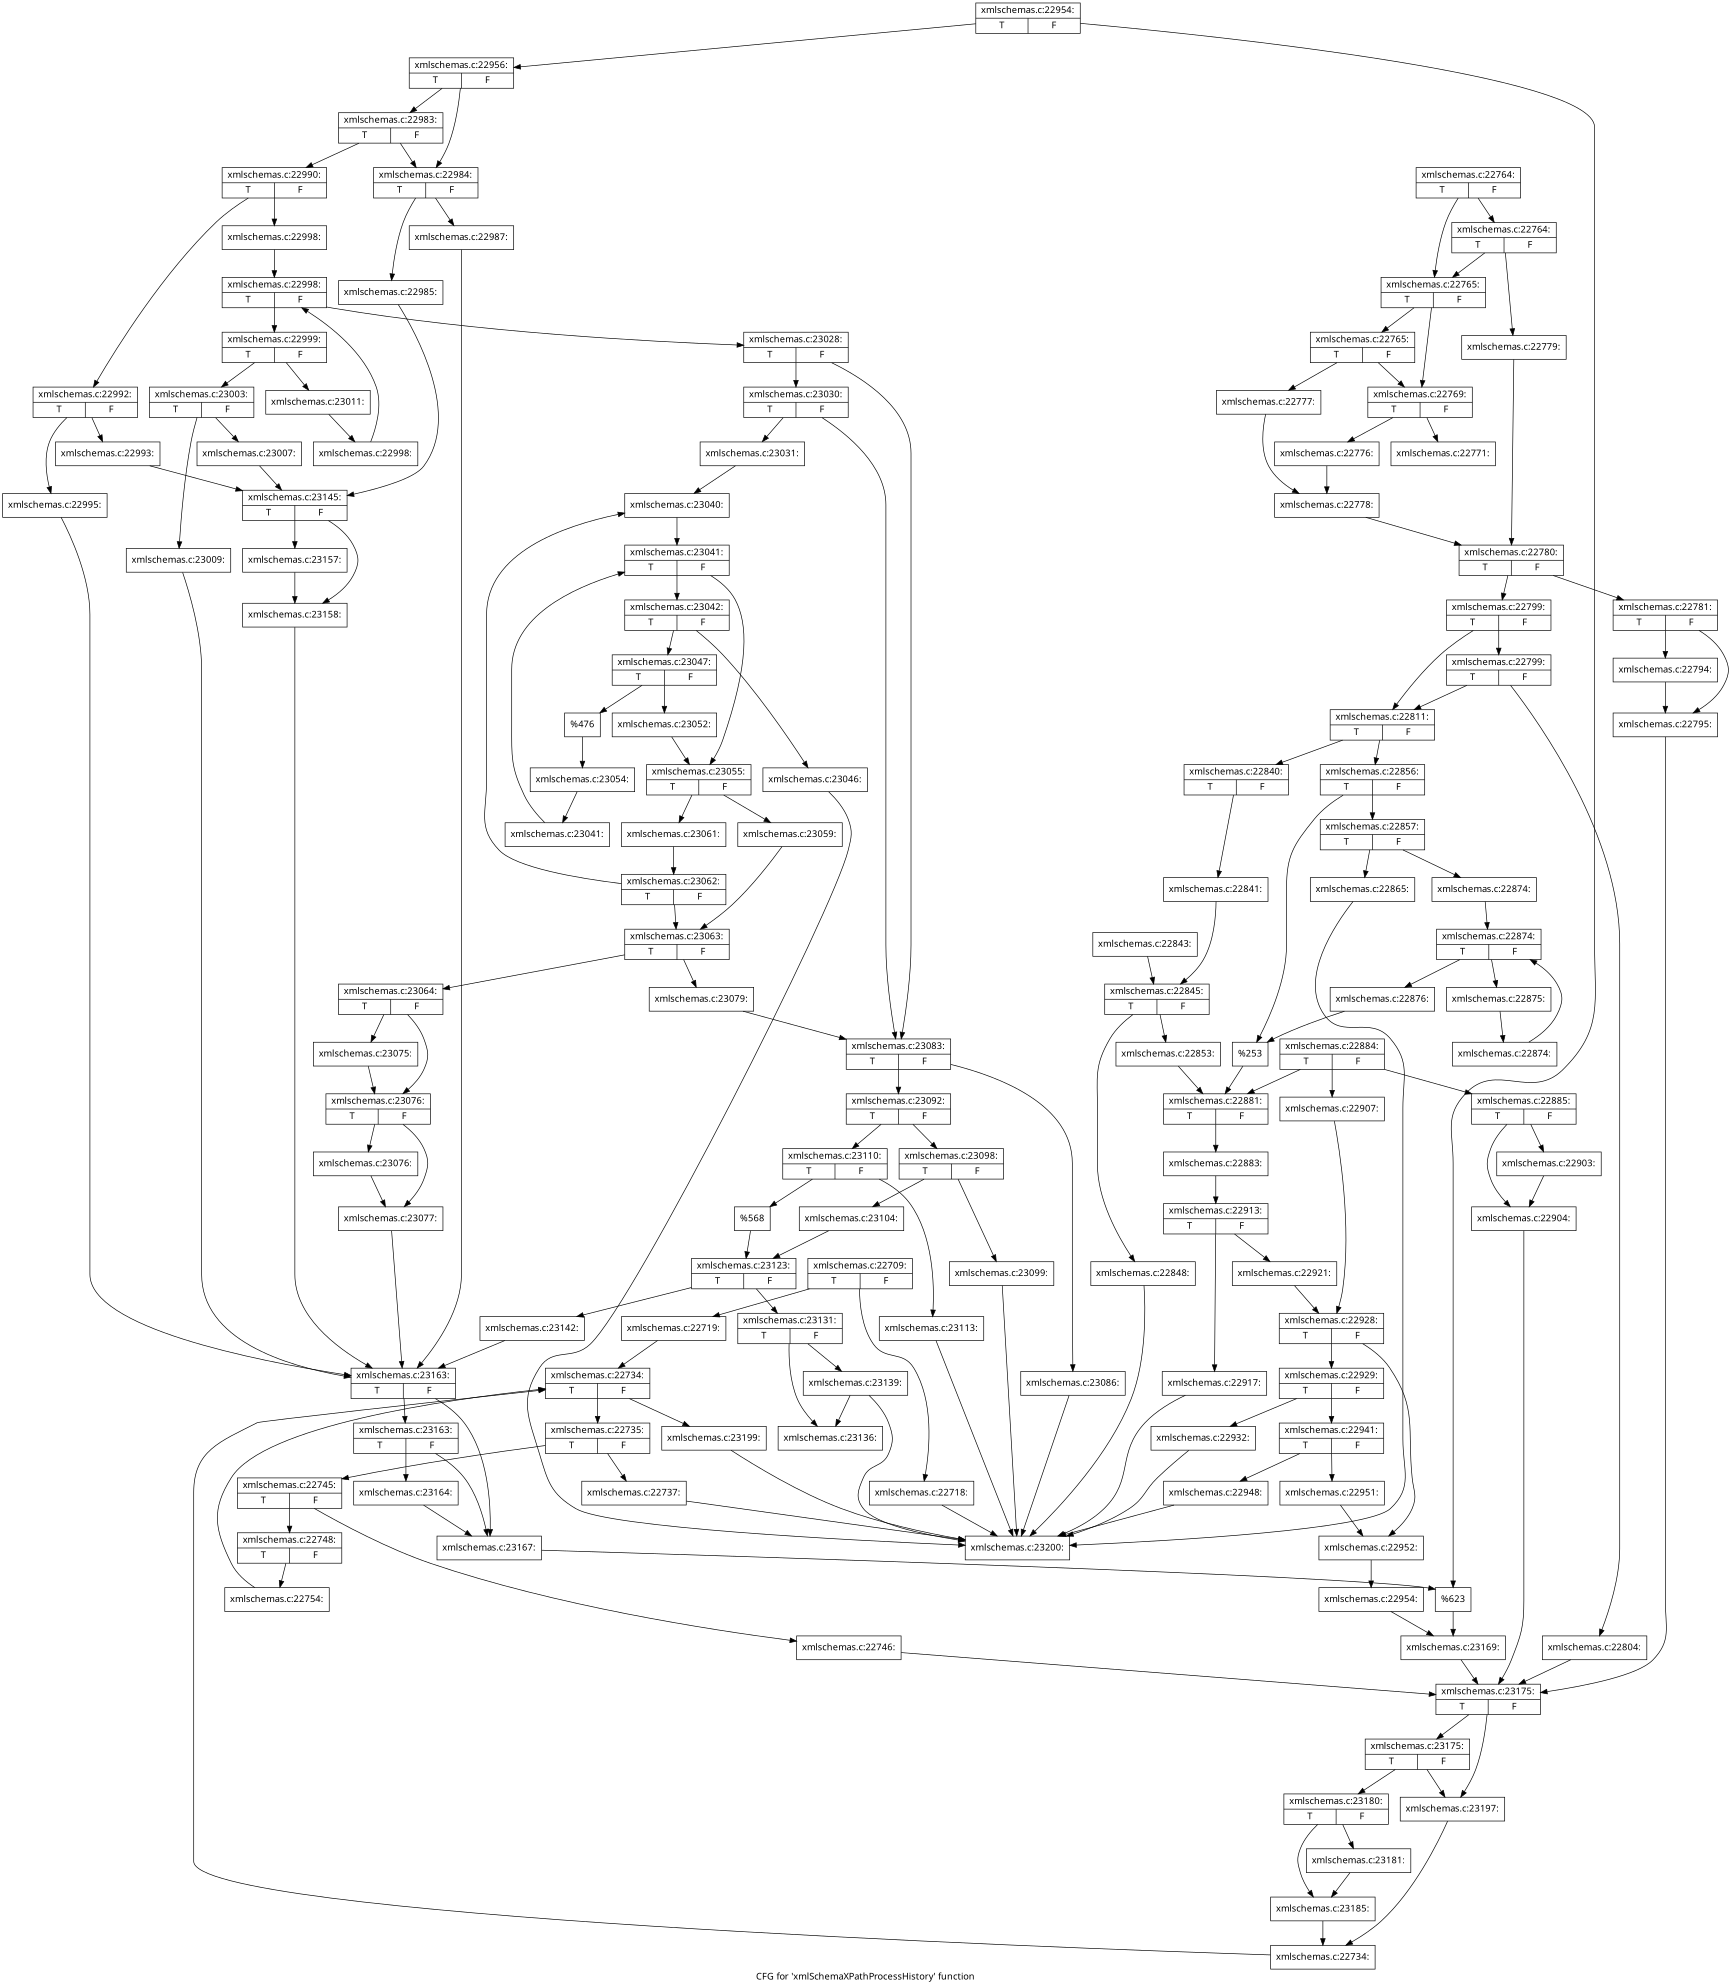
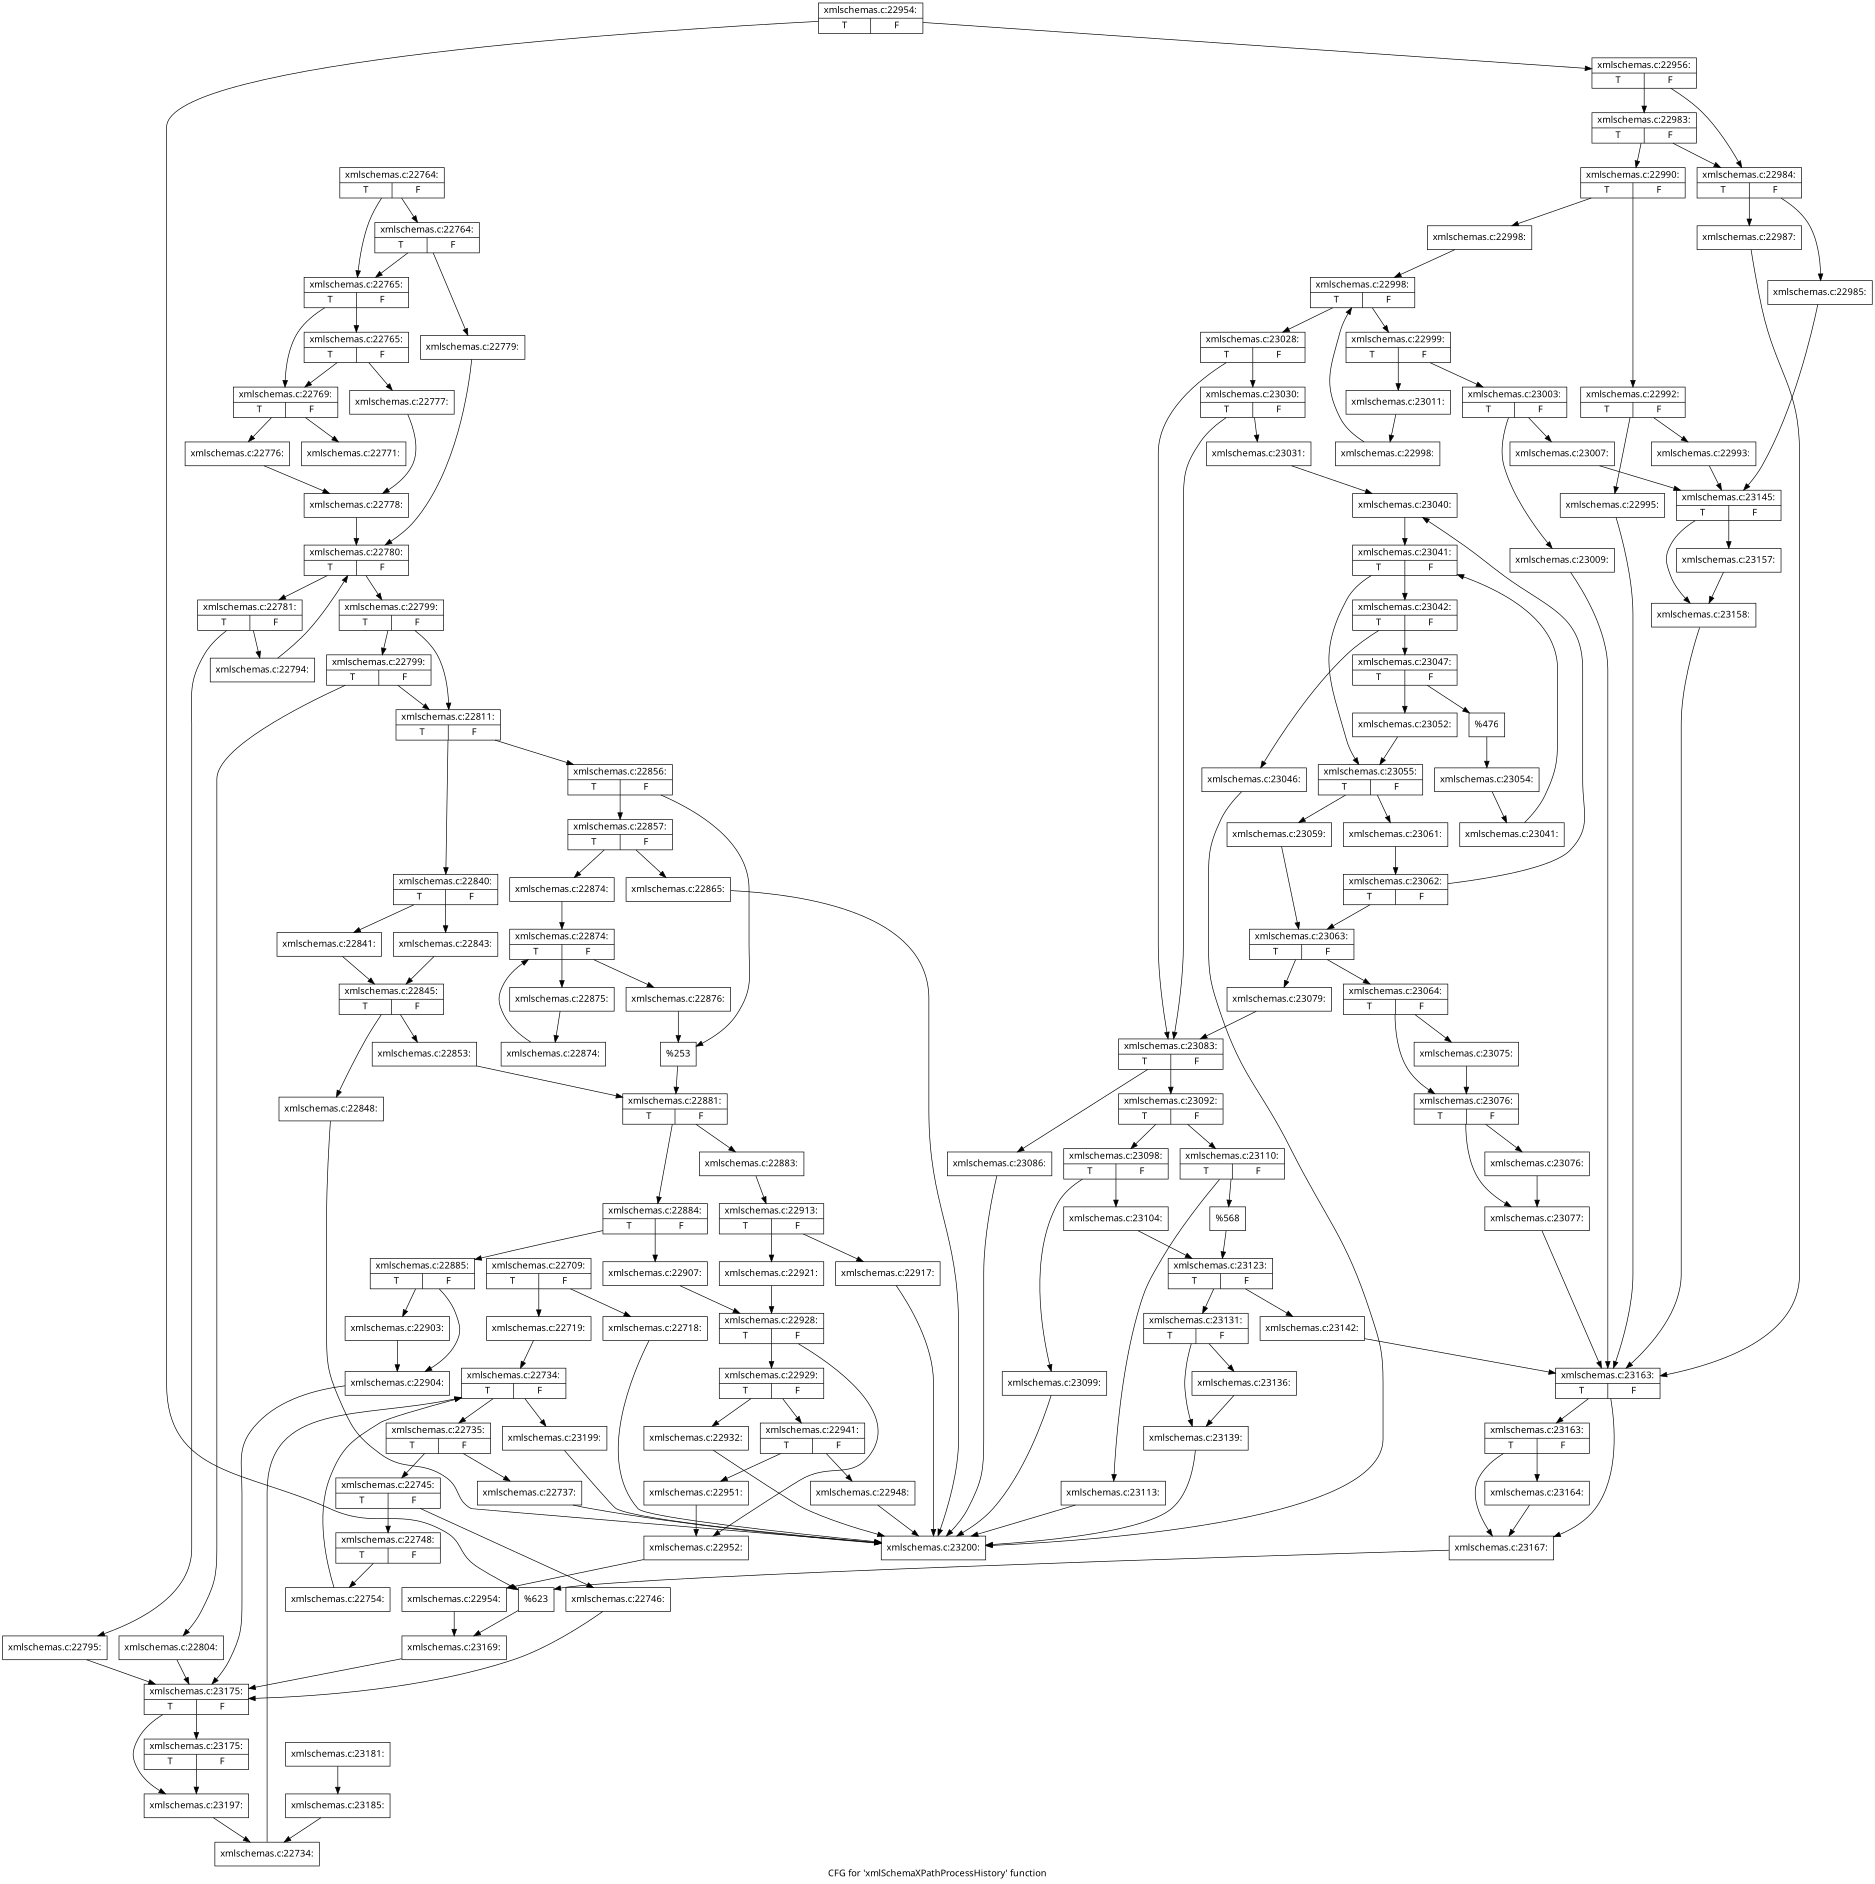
edge "xmlschemas.c:22794:" -> "xmlschemas.c:22795:": now "xmlschemas.c:22794:" -> "xmlschemas.c:22780:"
edge "xmlschemas.c:22840:" -> "xmlschemas.c:22843:": added
edge "xmlschemas.c:22884:" -> "xmlschemas.c:22881:": reversed
edge "xmlschemas.c:23139:" -> "xmlschemas.c:23136:": reversed
node "xmlschemas.c:23180:": removed
